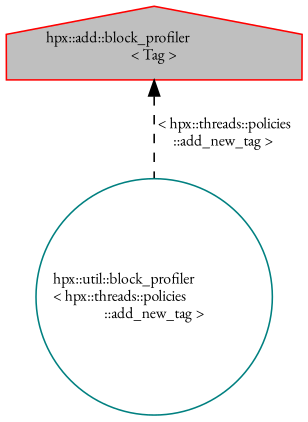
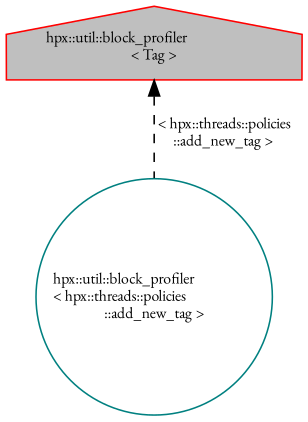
node "hpx::add::block_profiler < Tag >": label "hpx::add::block_profiler < Tag >" -> "hpx::util::block_profiler < Tag >"
